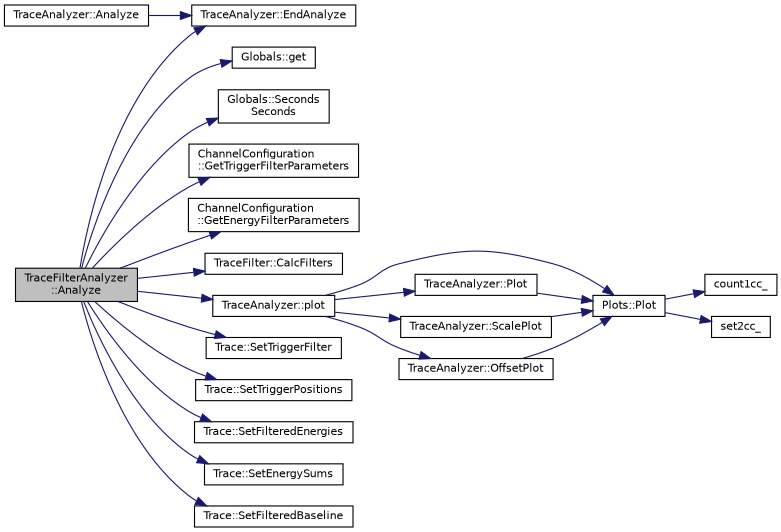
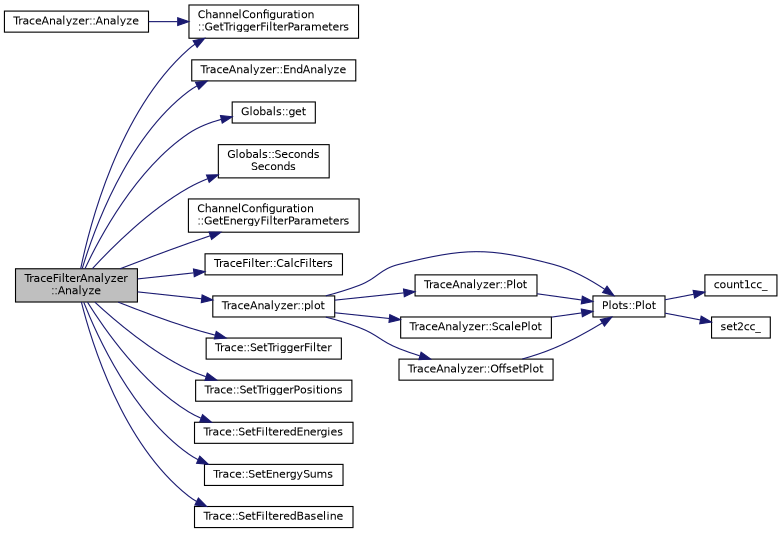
edge "TraceAnalyzer::Analyze" -> "TraceAnalyzer::EndAnalyze": now "TraceAnalyzer::Analyze" -> "ChannelConfiguration ::GetTriggerFilterParameters"
